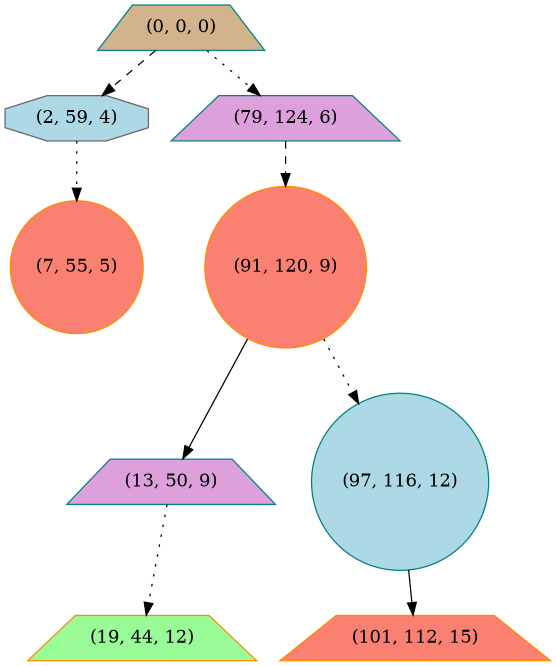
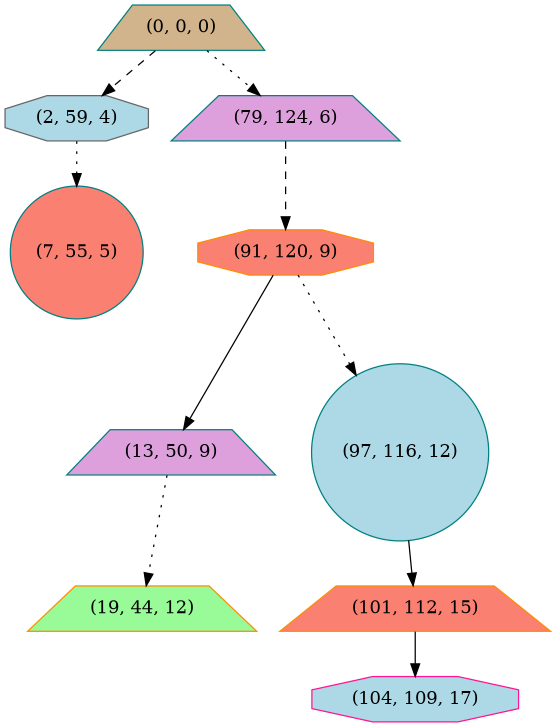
node "(7, 55, 5)": color darkorange -> teal
node "(91, 120, 9)": shape circle -> octagon
node "(104, 109, 17)": added
